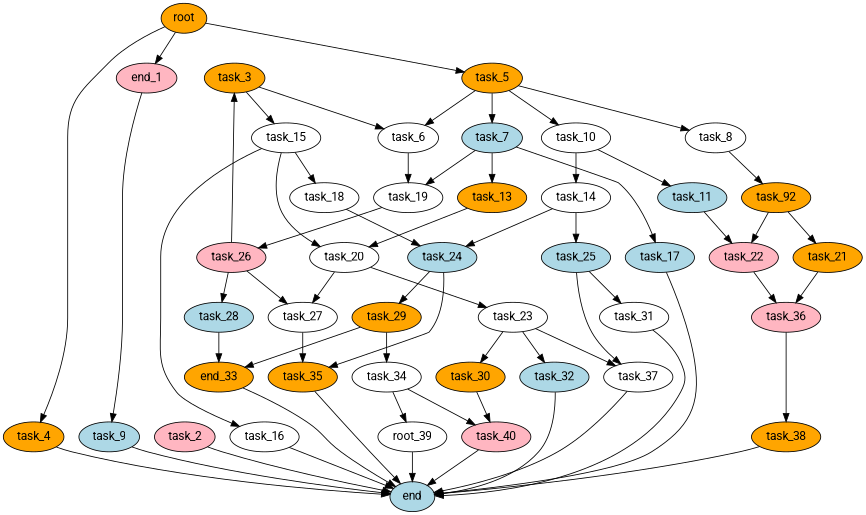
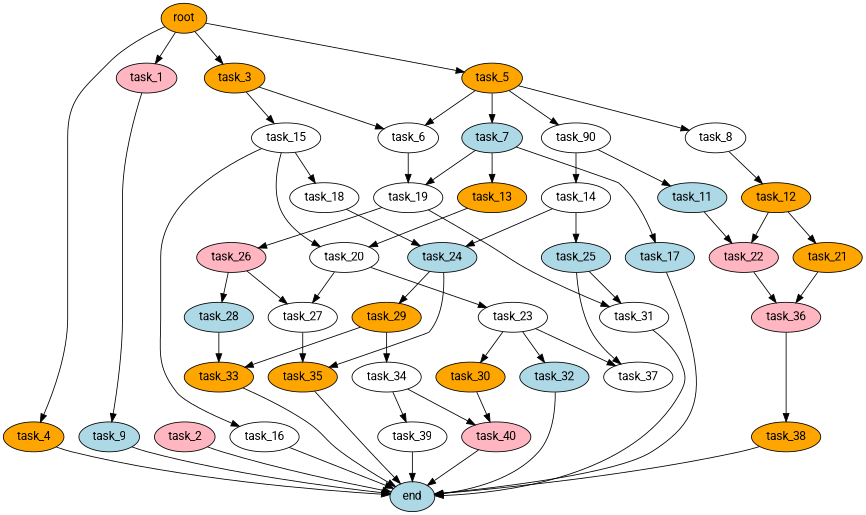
node "end_1": label "end_1" -> "task_1"
node "task_10": label "task_10" -> "task_90"
edge "task_26" -> "task_3": now "root" -> "task_3"
node "task_92": label "task_92" -> "task_12"
edge "task_19" -> "task_31": added
node "end_33": label "end_33" -> "task_33"
node "root_39": label "root_39" -> "task_39"
edge "task_37" -> "end": removed
